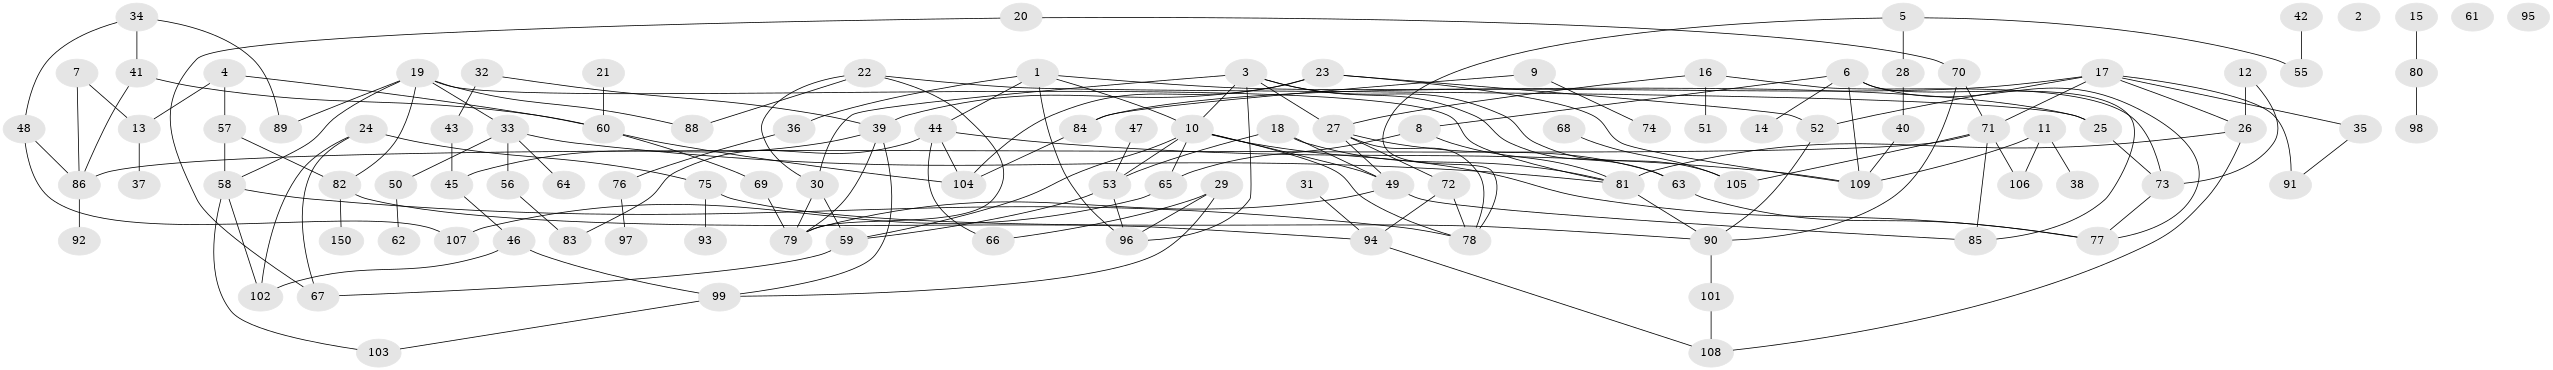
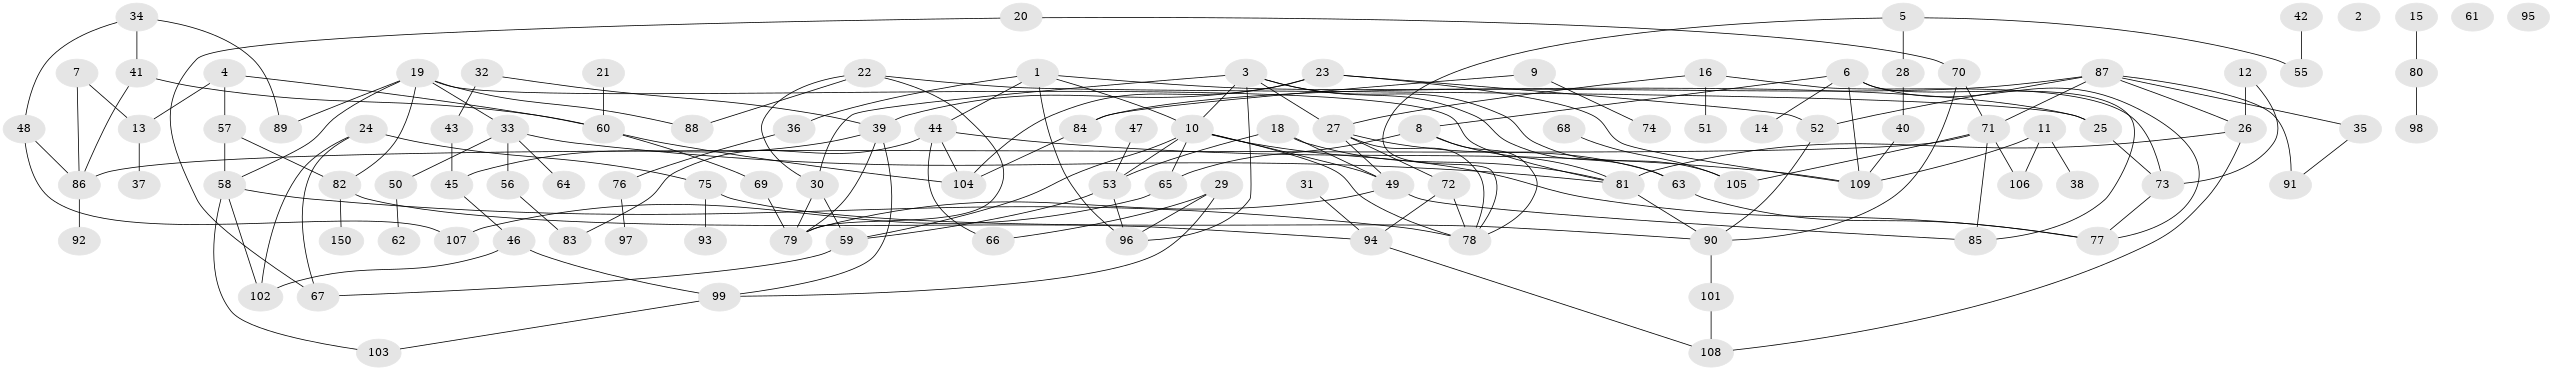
node "17": label "17" -> "87"
edge "8" -- "78": added
